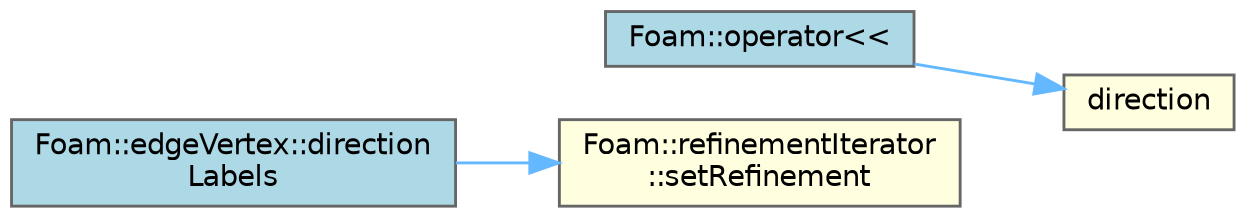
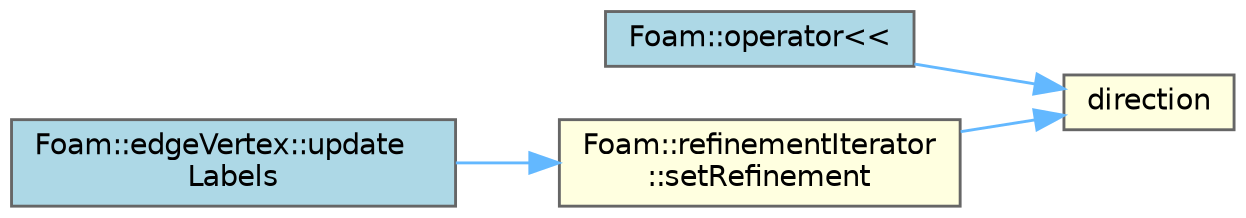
edge "Foam::refinementIterator ::setRefinement" -> "direction": added
node "Foam::edgeVertex::direction Labels": label "Foam::edgeVertex::direction Labels" -> "Foam::edgeVertex::update Labels"
